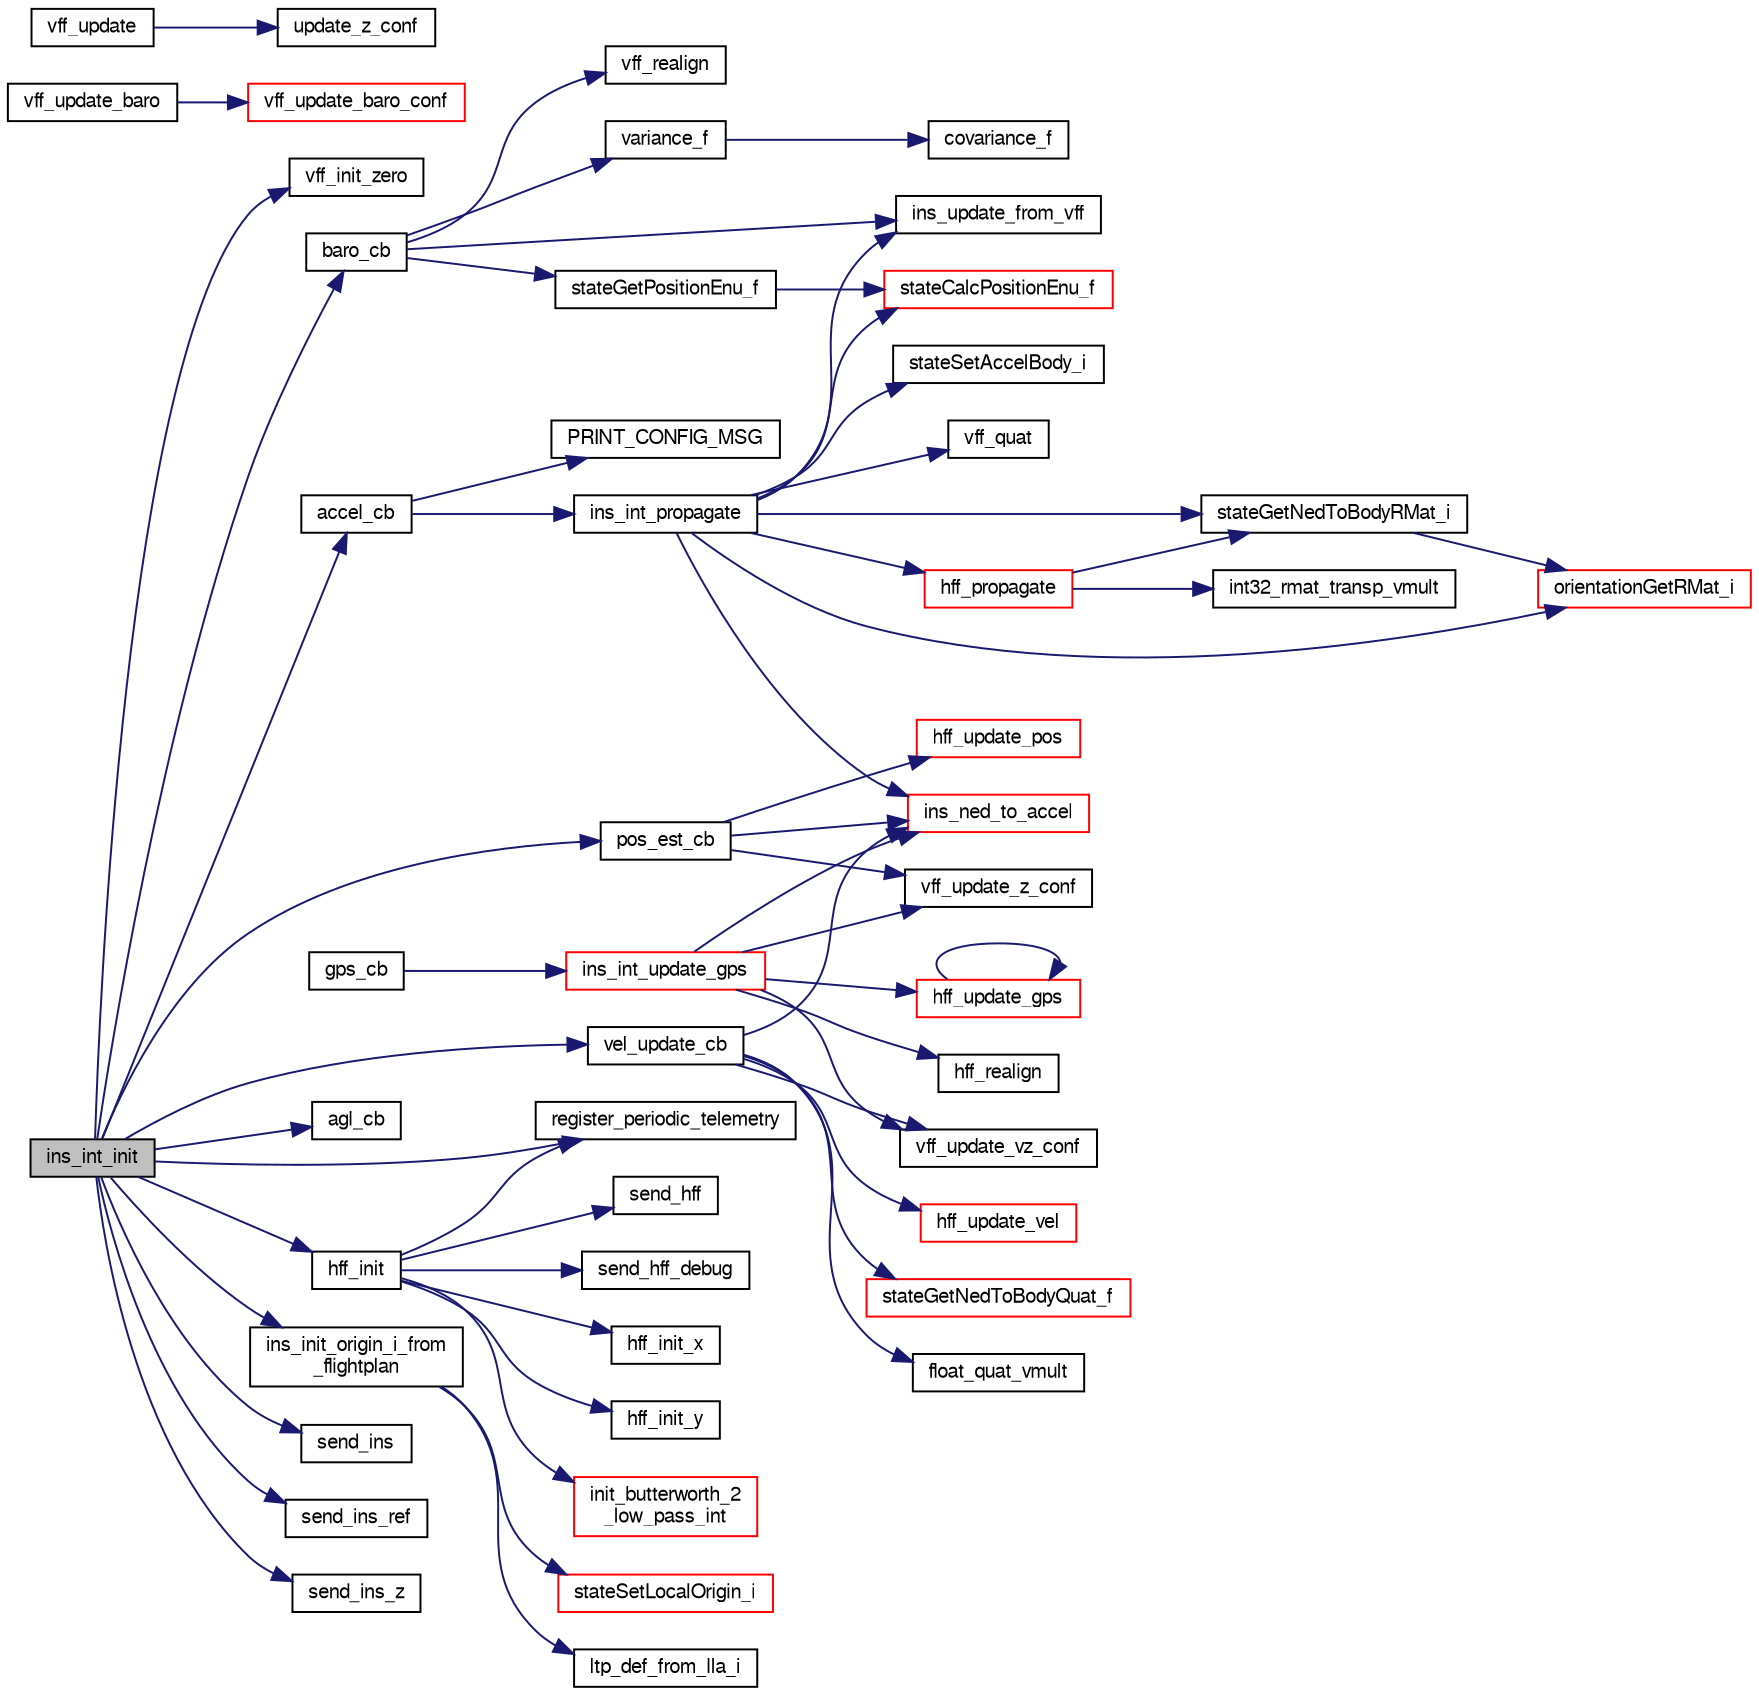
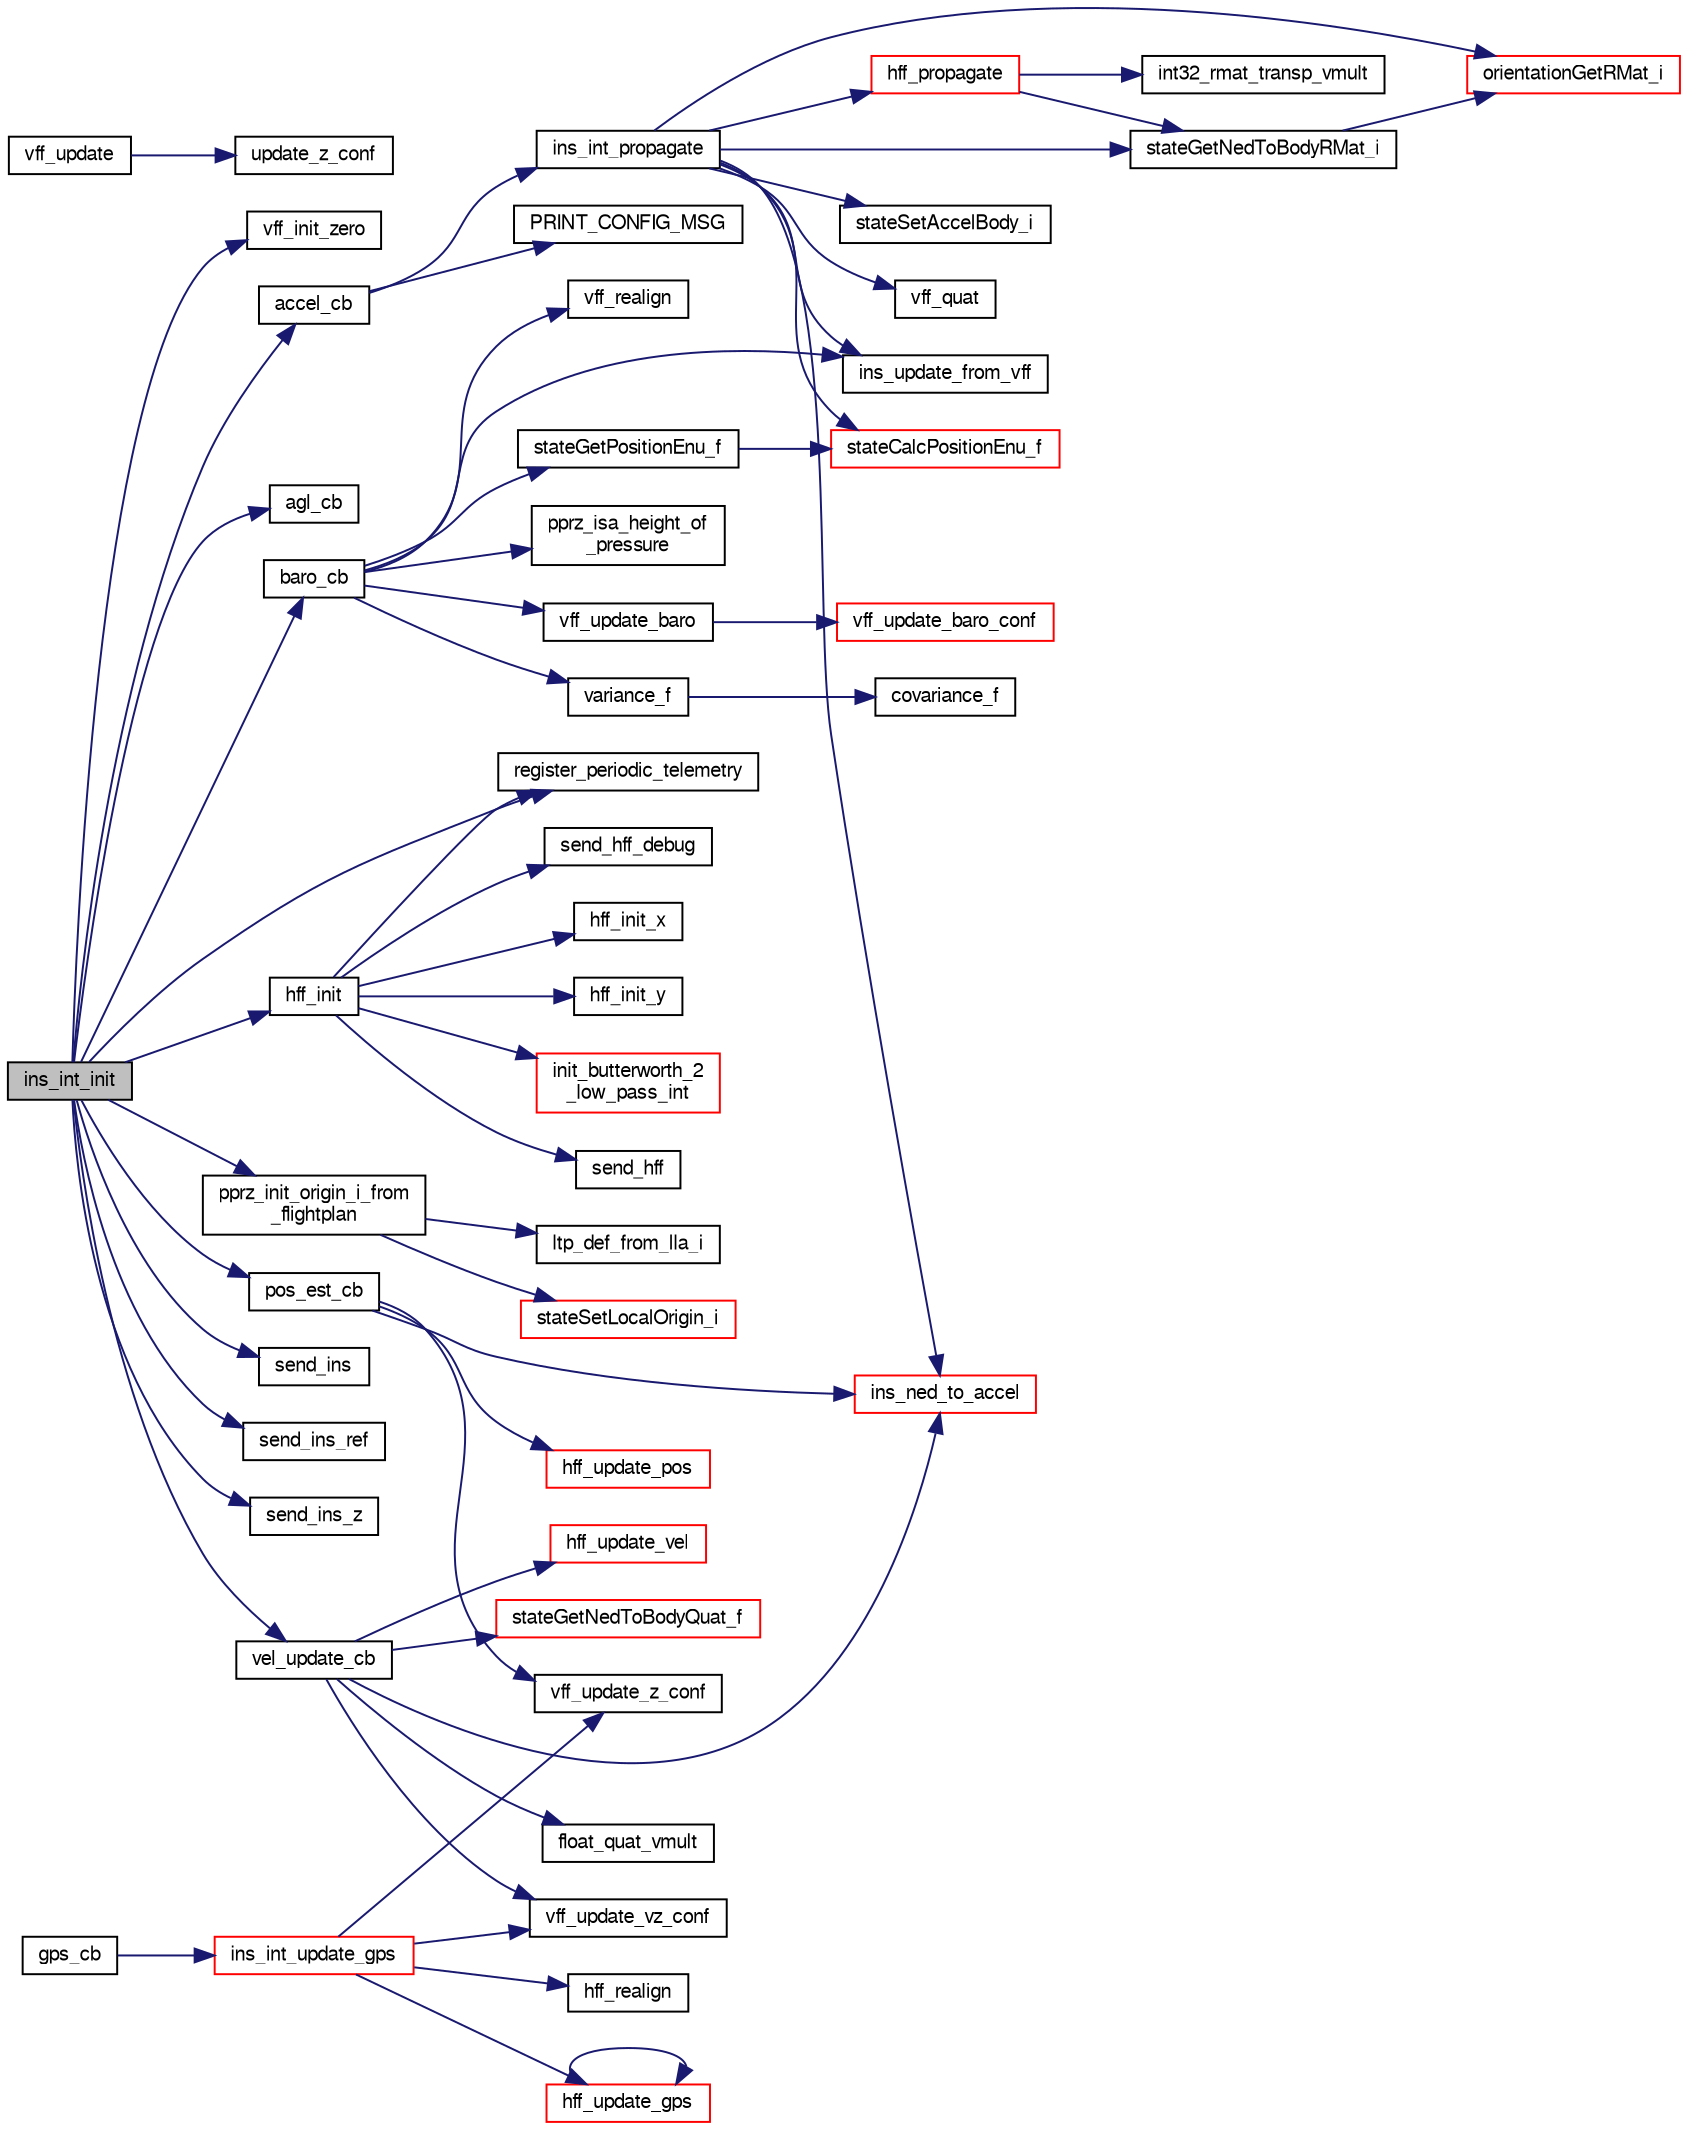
node "pprz_isa_height_of _pressure": added
edge "baro_cb" -> "vff_update_baro": added
edge "ins_int_update_gps" -> "ins_ned_to_accel": removed
node "ins_init_origin_i_from _flightplan": label "ins_init_origin_i_from _flightplan" -> "pprz_init_origin_i_from _flightplan"
